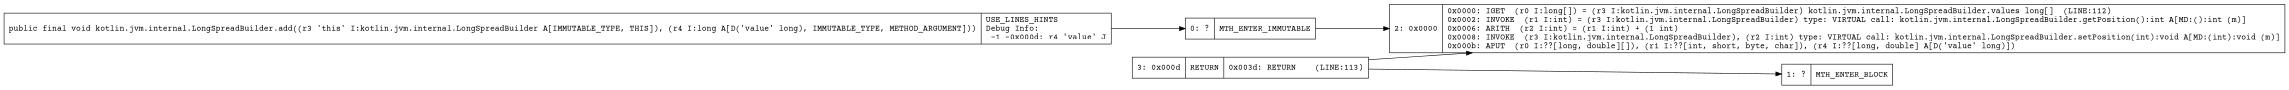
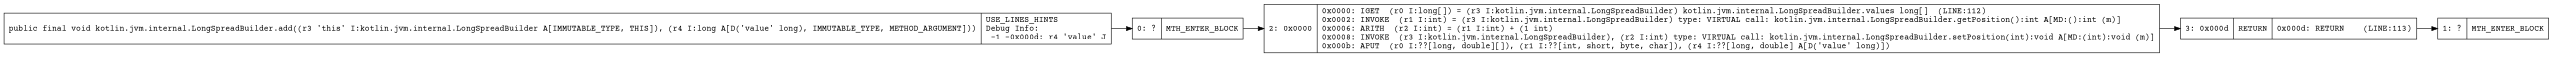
node "0: ?": text "MTH_ENTER_IMMUTABLE" -> "MTH_ENTER_BLOCK"
edge "3: 0x000d" -> "2: 0x0000": reversed
node "3: 0x000d": text "0x003d: RETURN    (LINE:113)" -> "0x000d: RETURN    (LINE:113)"
